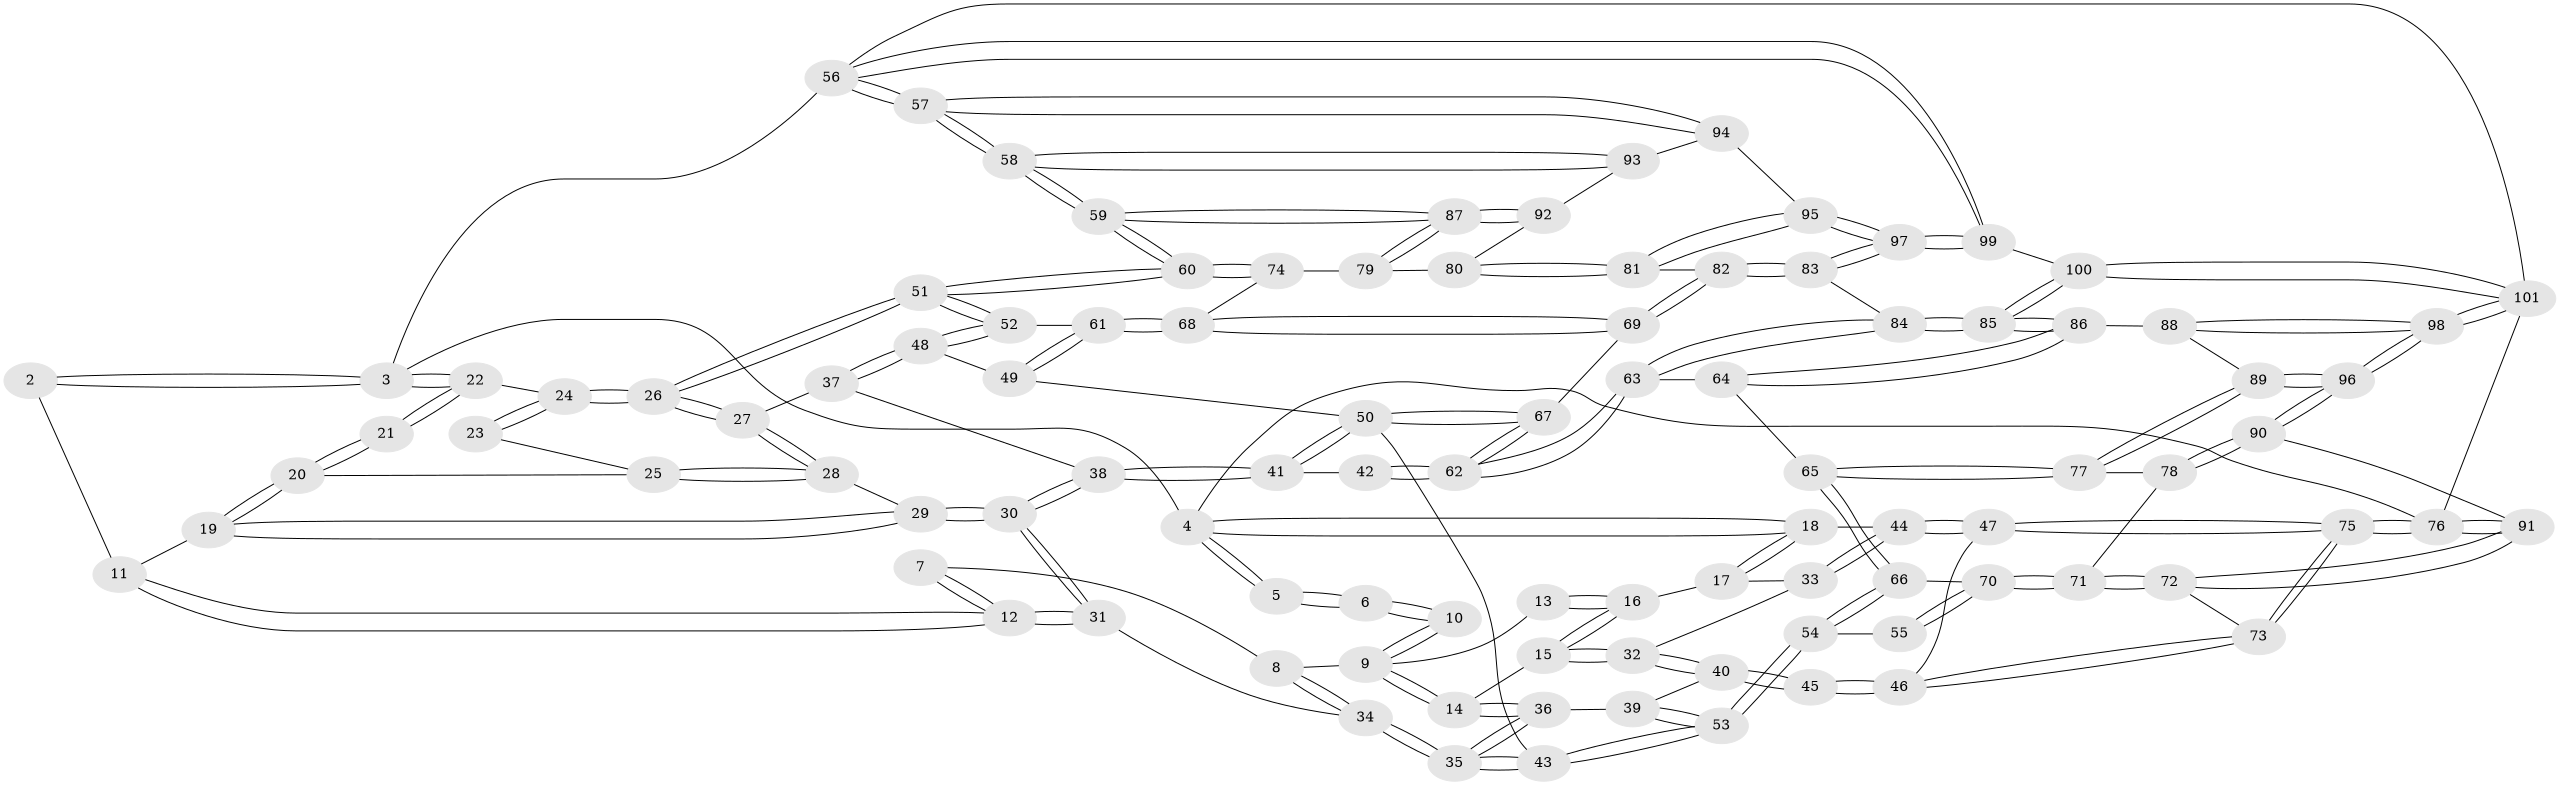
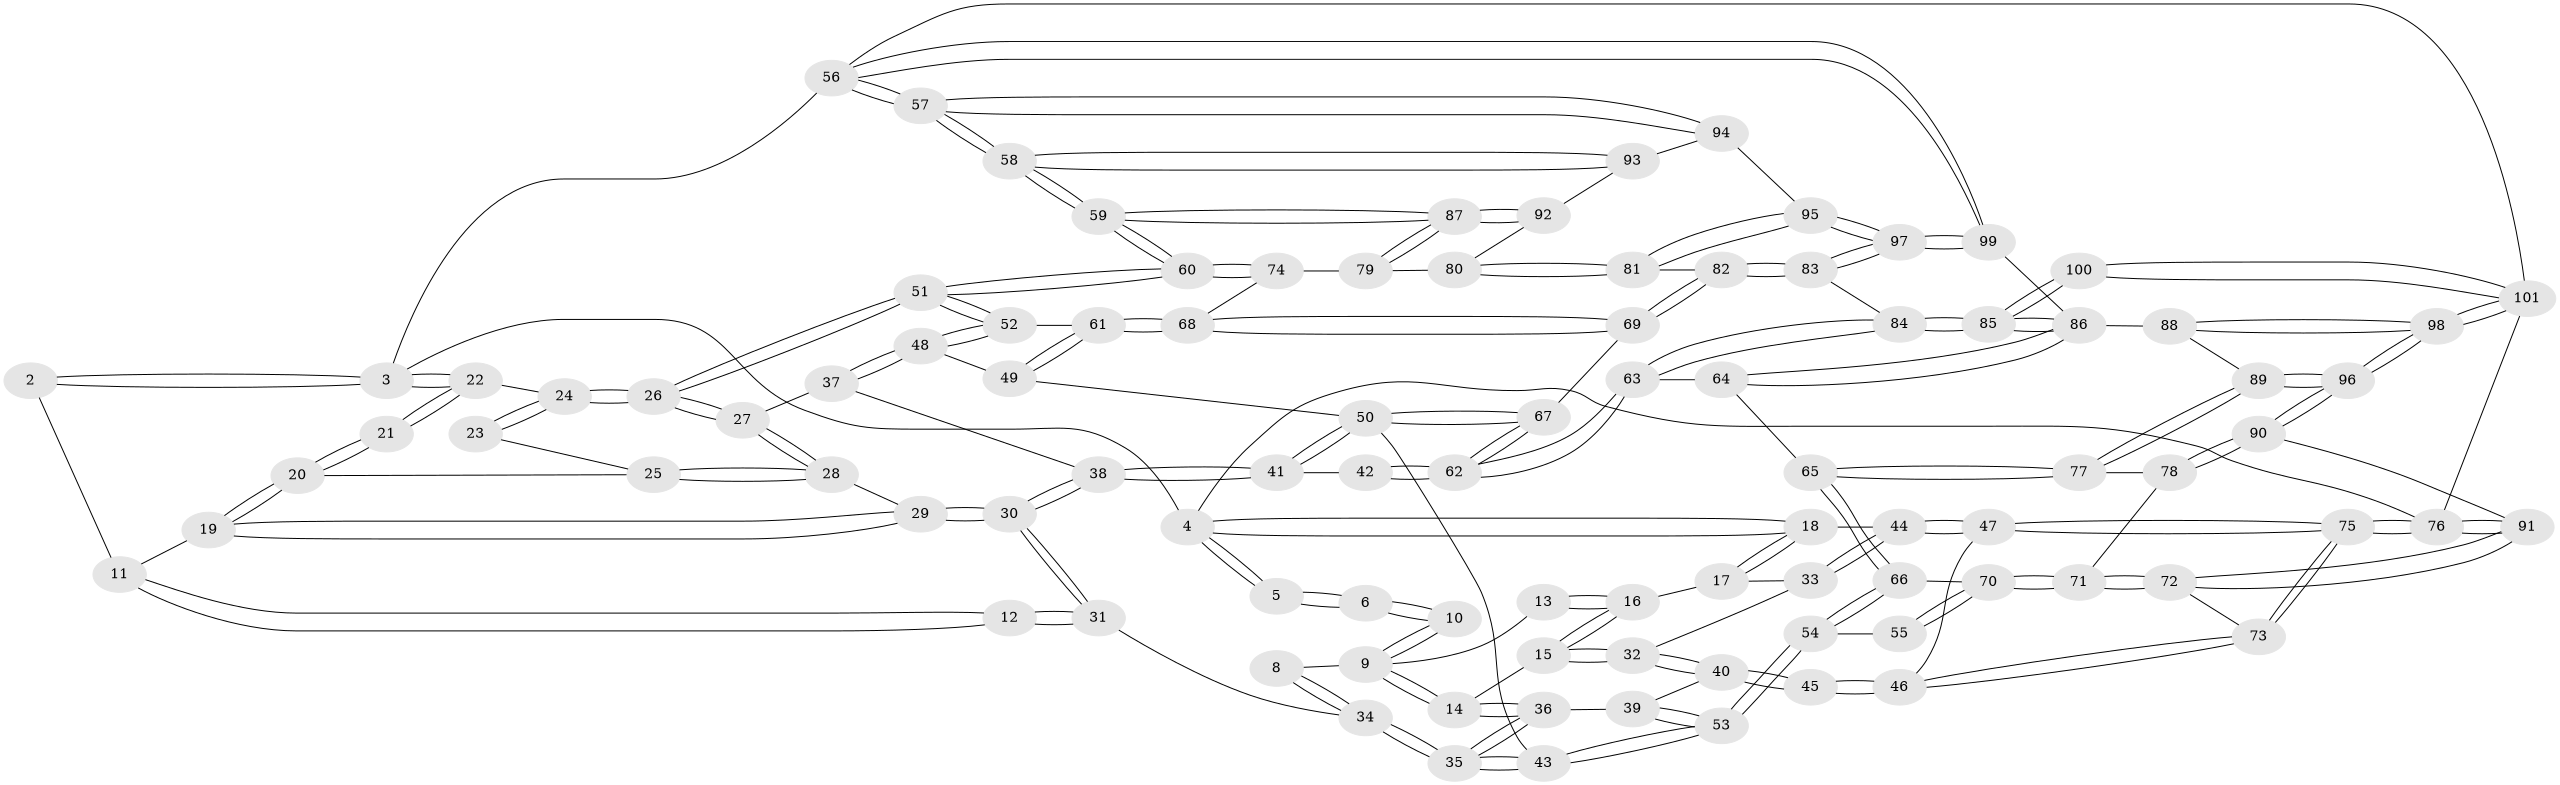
edge "99" -- "100": now "99" -- "86"
node "7": removed
